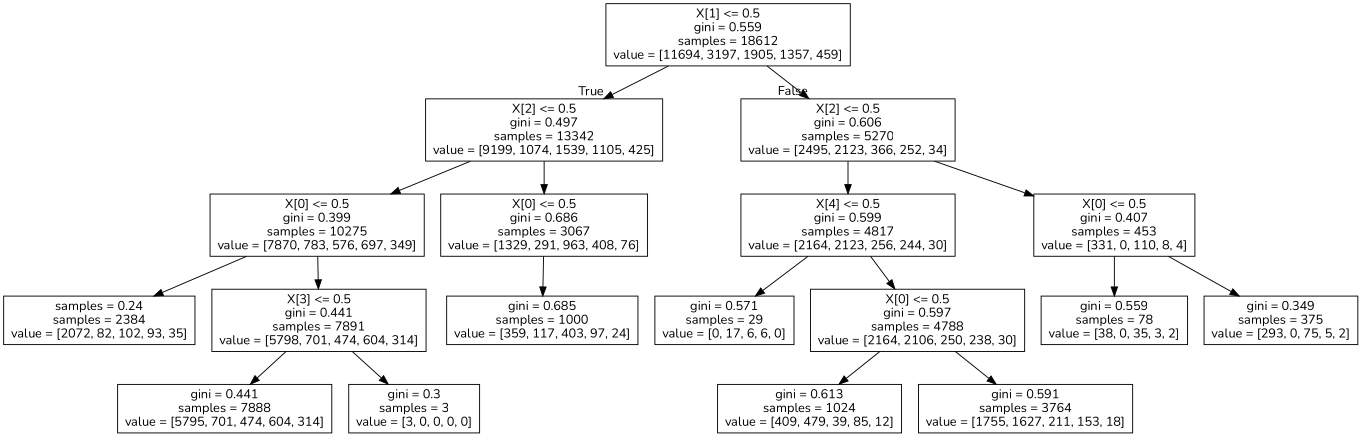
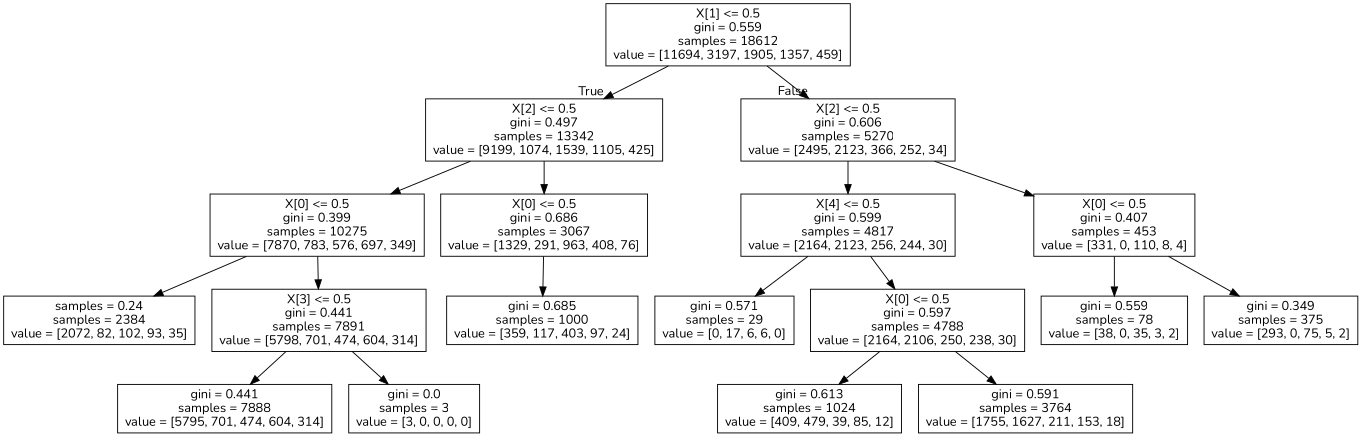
node "gini = 0.3 samples = 3 value = [3, 0, 0, 0, 0]": label "gini = 0.3 samples = 3 value = [3, 0, 0, 0, 0]" -> "gini = 0.0 samples = 3 value = [3, 0, 0, 0, 0]"
